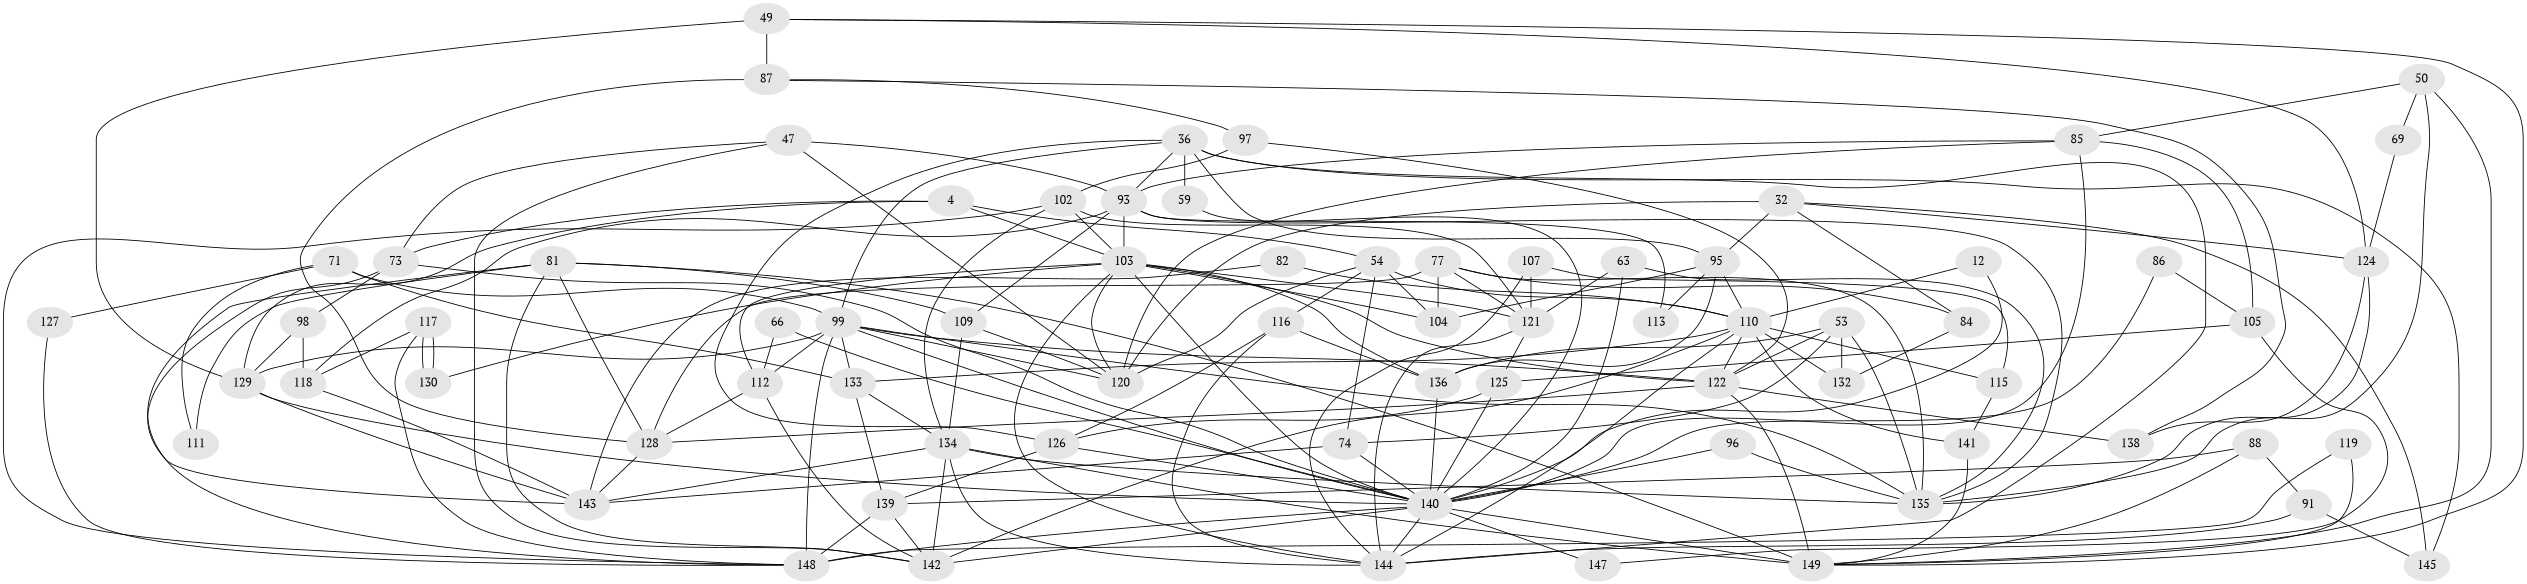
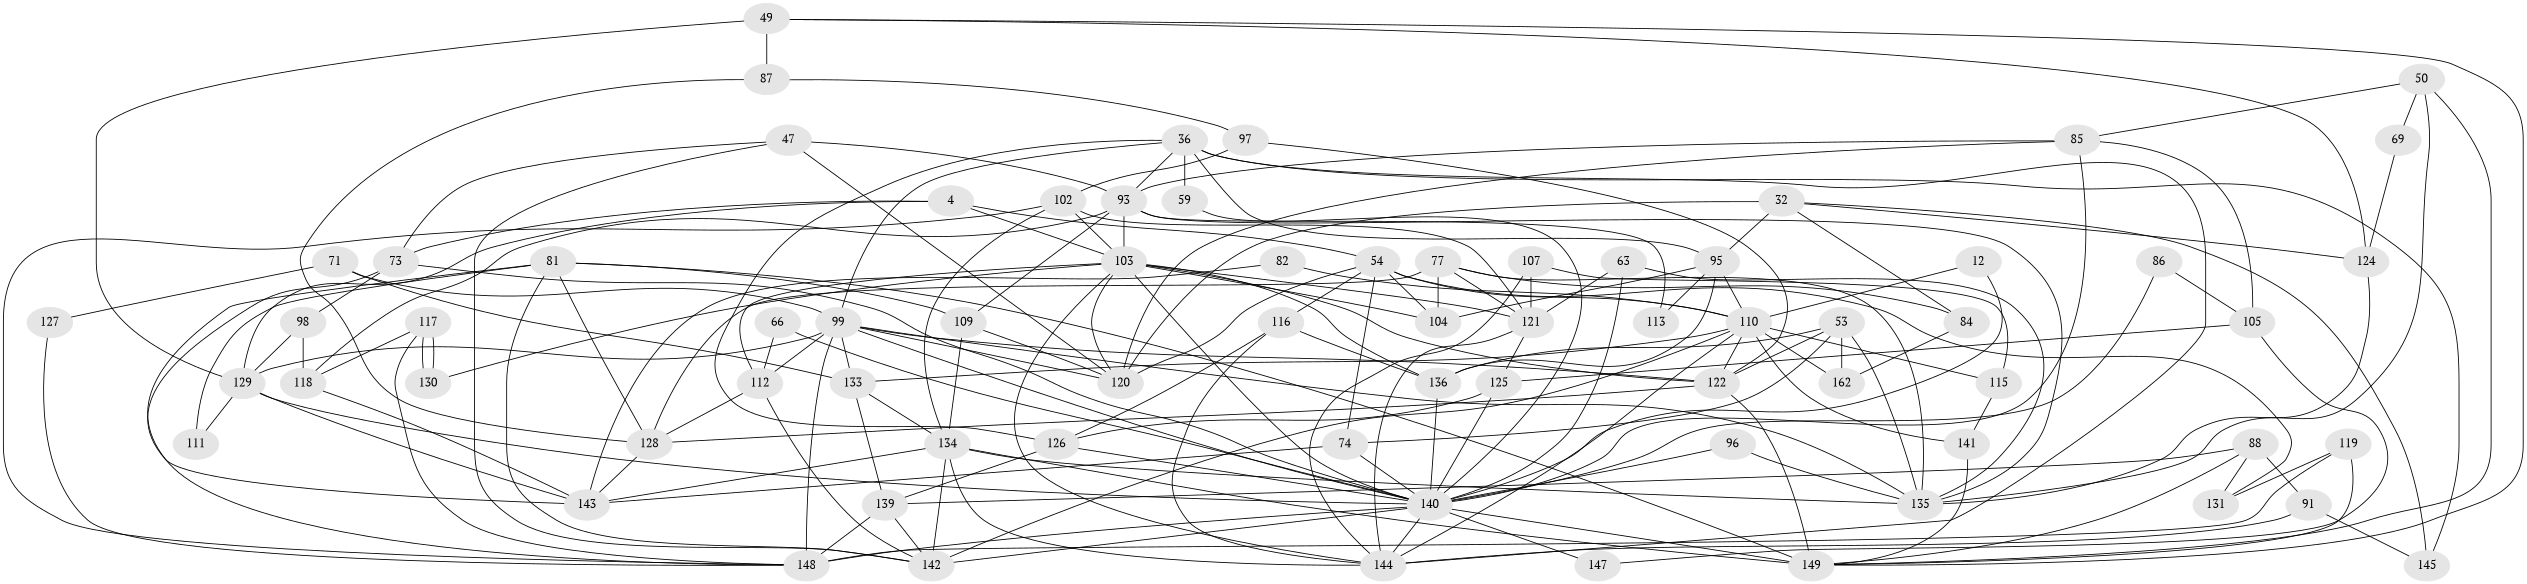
edge "71" -- "111": now "129" -- "111"
node "132": label "132" -> "162"
node "138": removed
node "131": added
